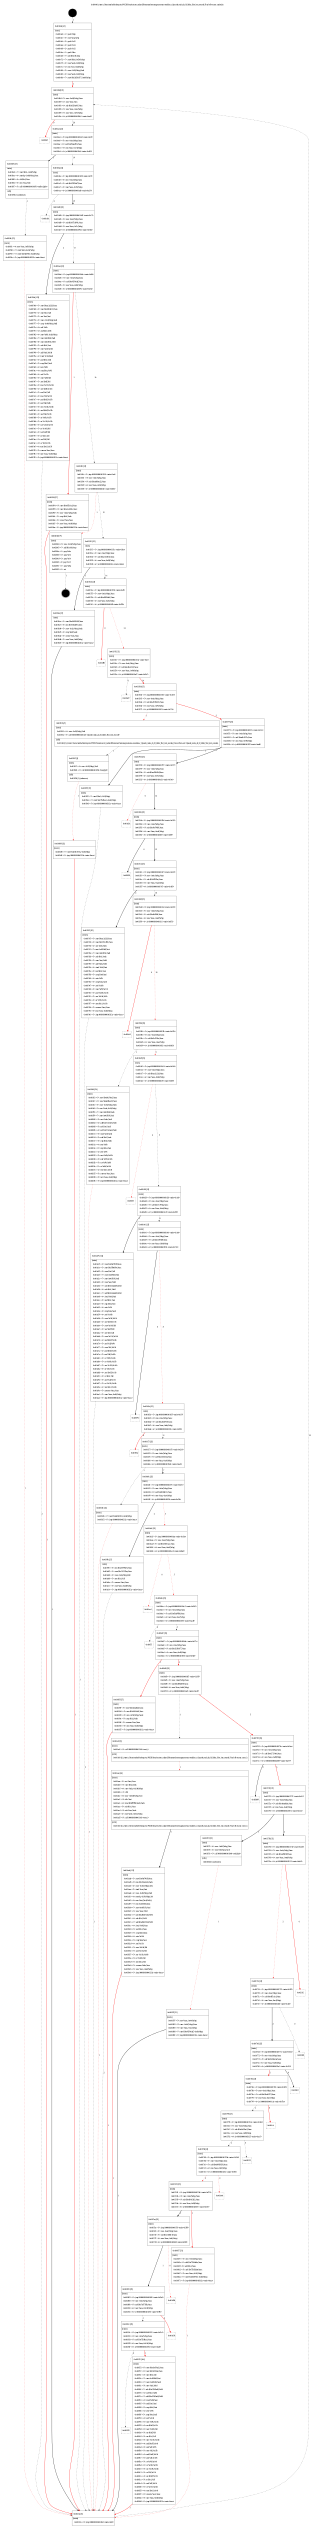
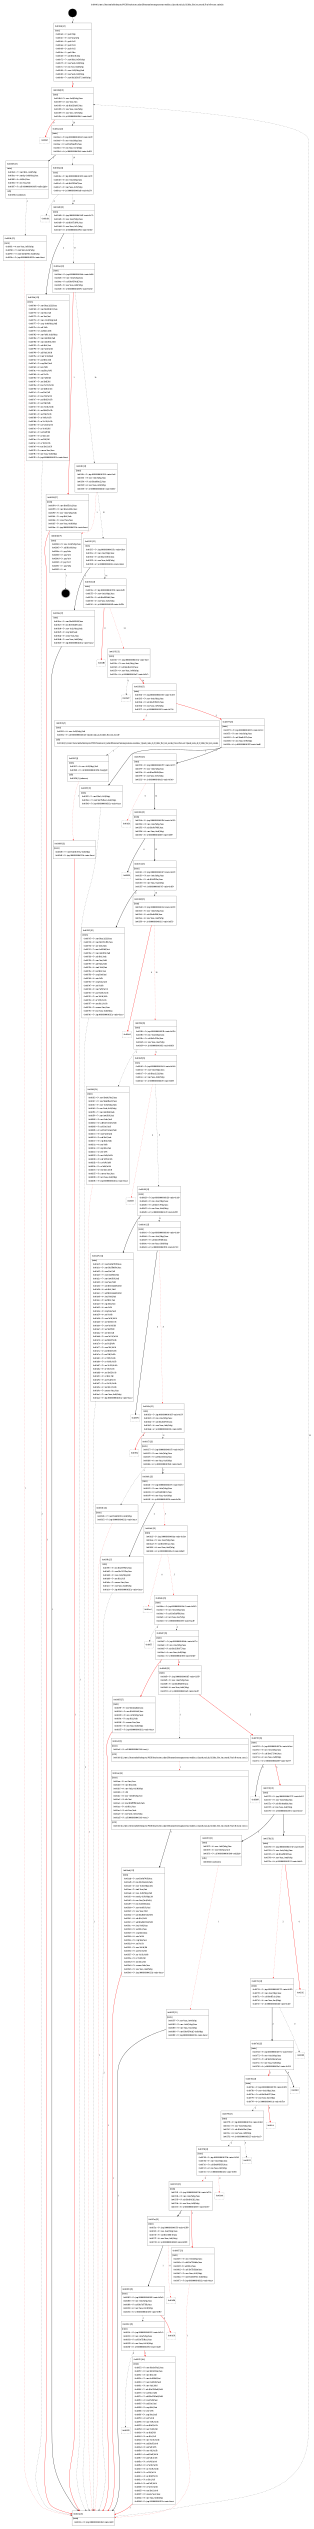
edge "0x4014ba [22]" -> "0x4014d0 [22]": style bold -> dashed
